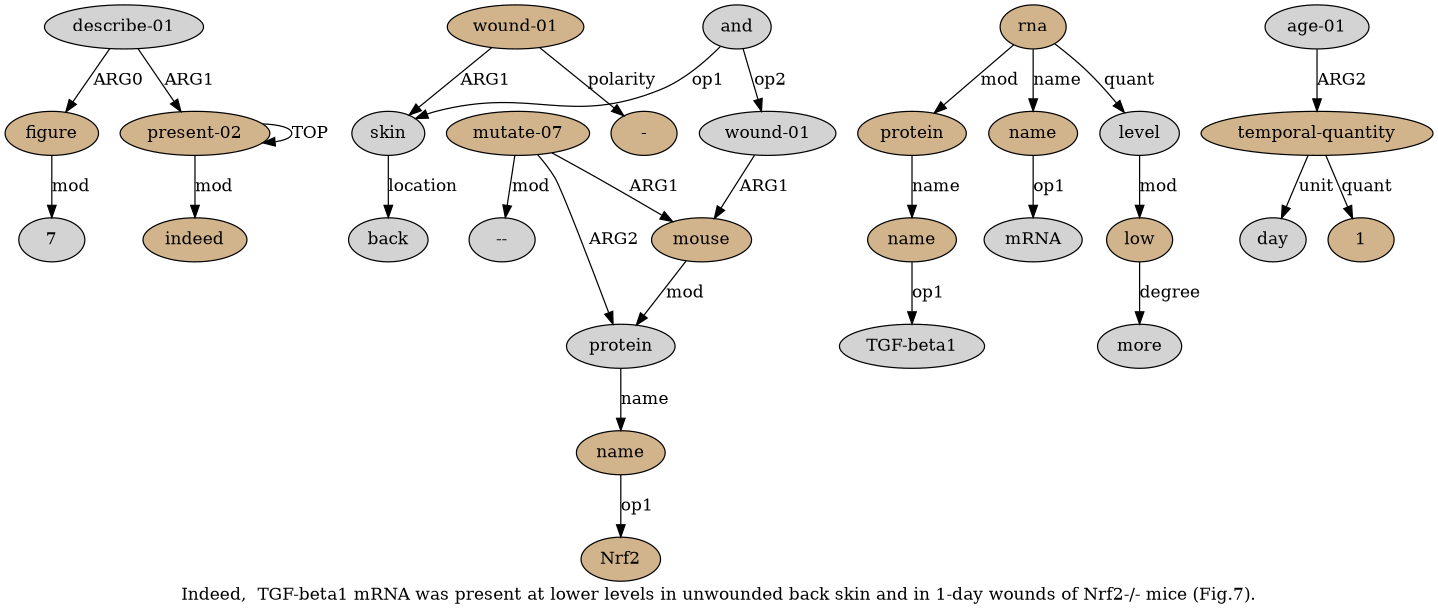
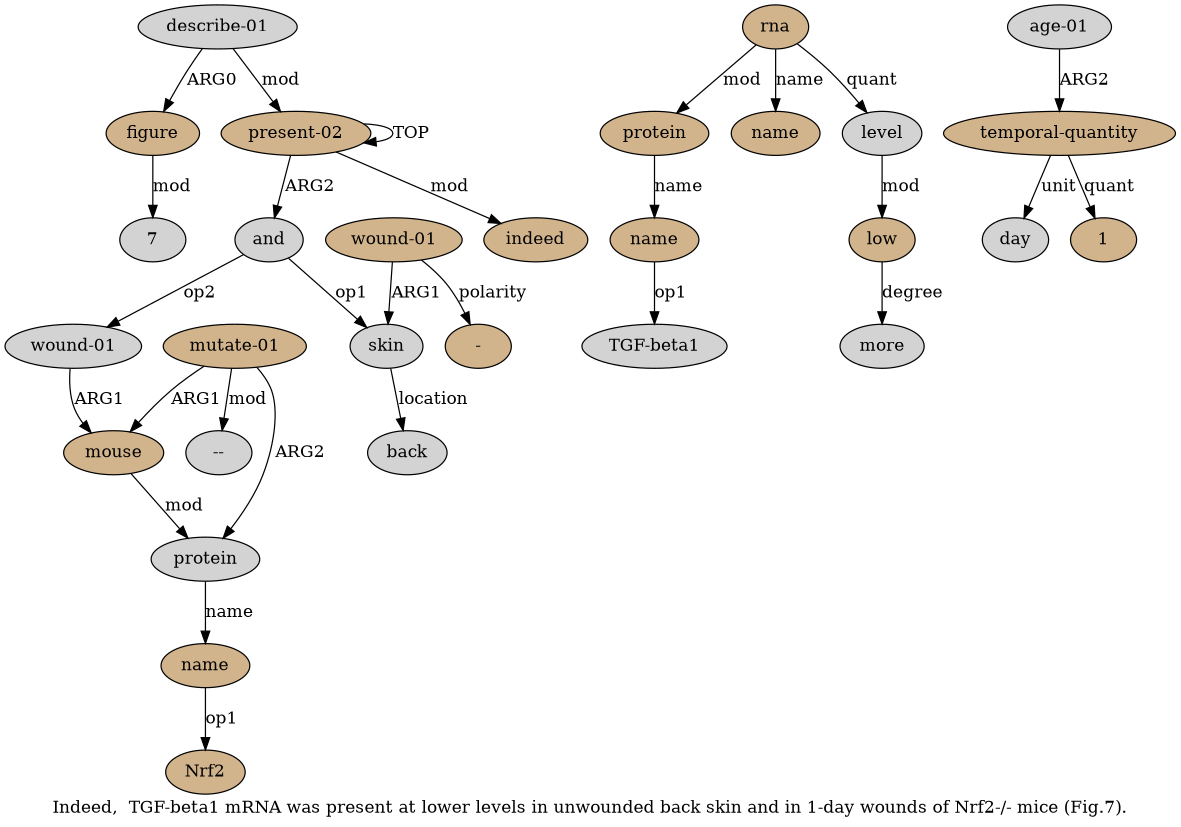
edge "describe-01" -> "present-02": label "ARG1" -> "mod"
node "mutate-07": label "mutate-07" -> "mutate-01"
edge "present-02" -> "and": added, label "ARG2"
node "mRNA": removed
